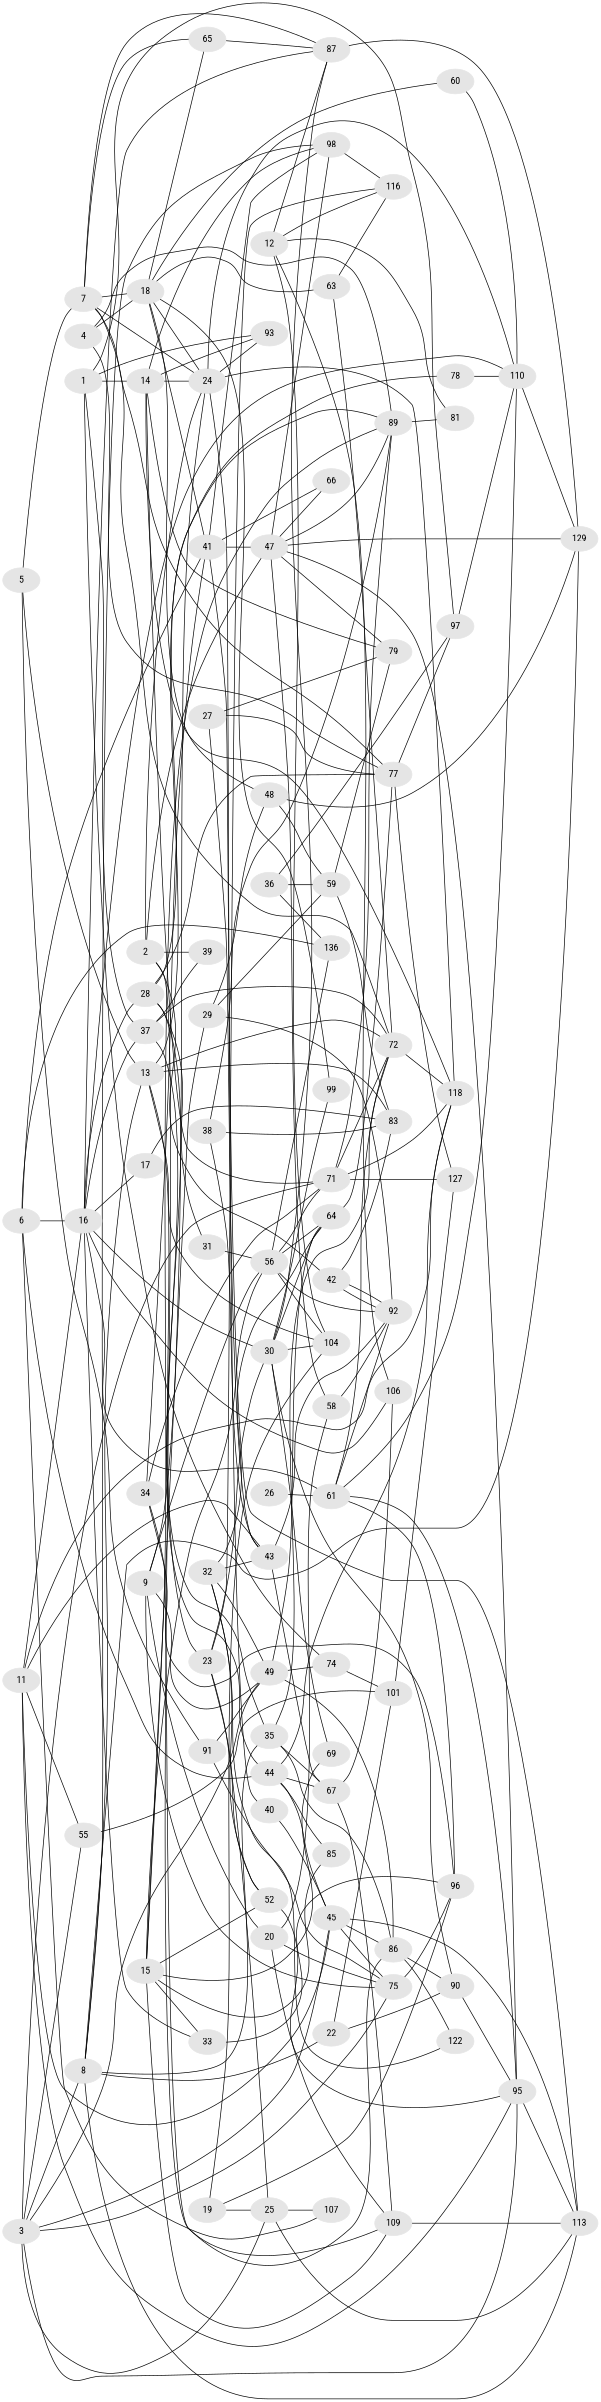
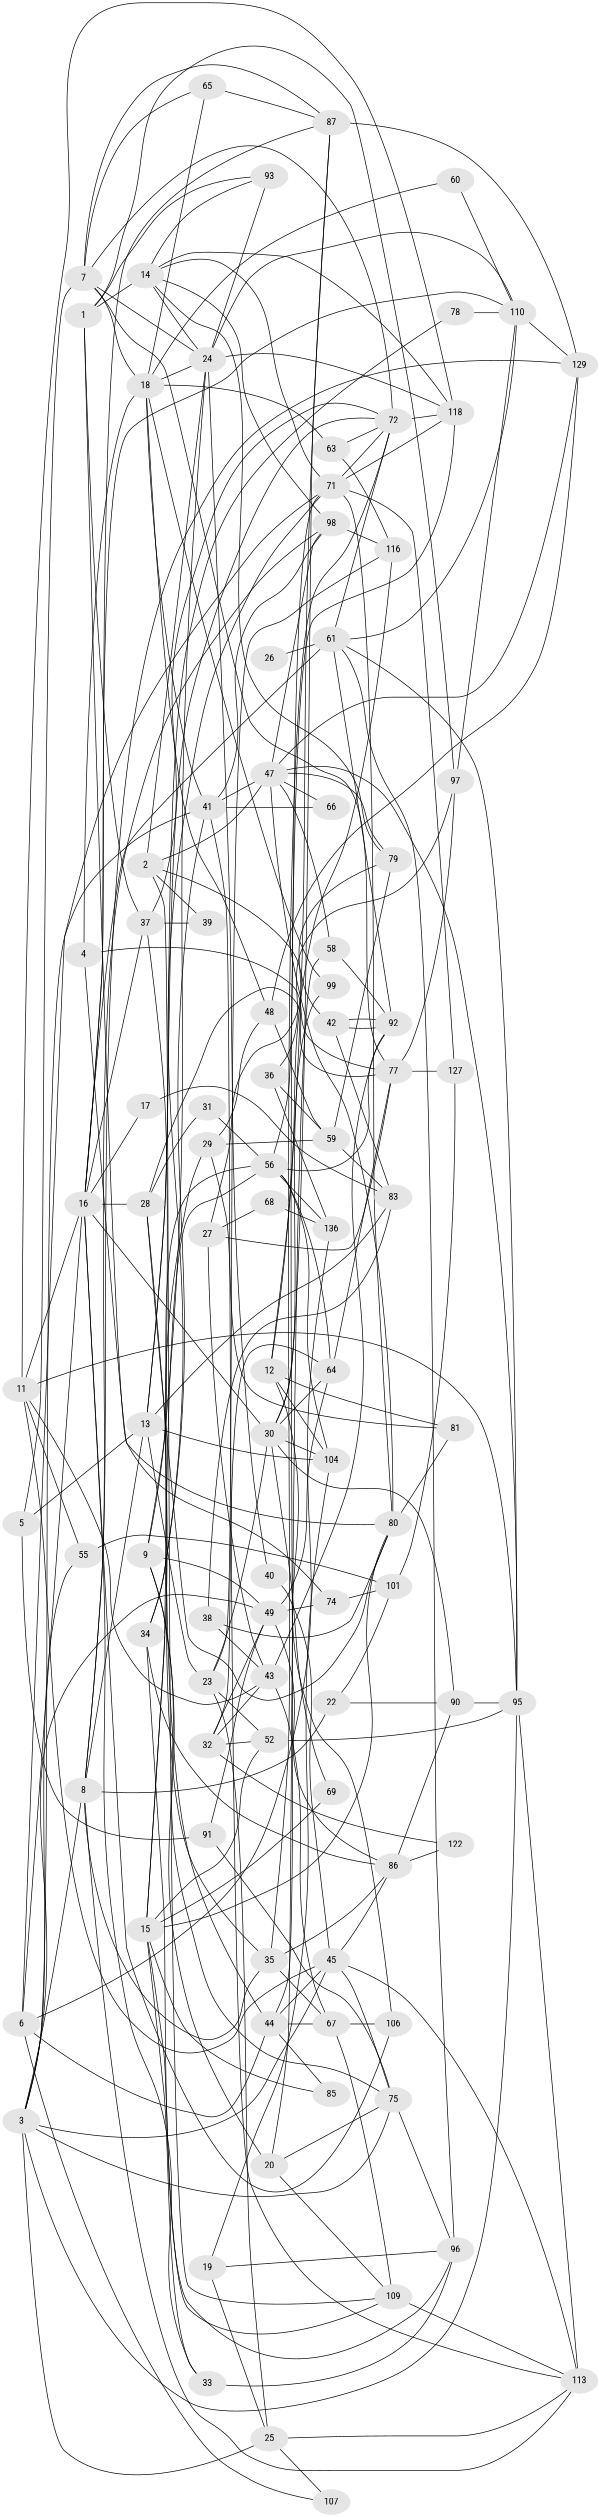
node "89": label "89" -> "80"
edge "29" -- "92": now "29" -- "81"
node "68": added
